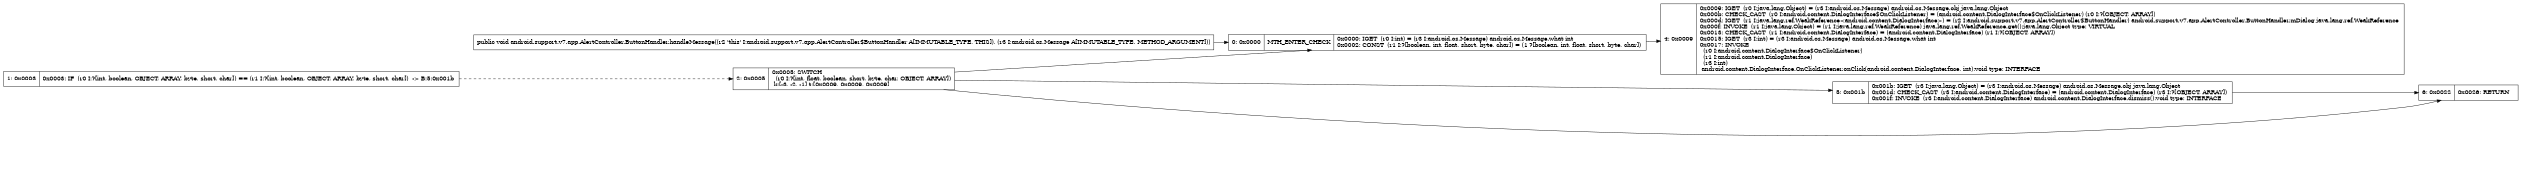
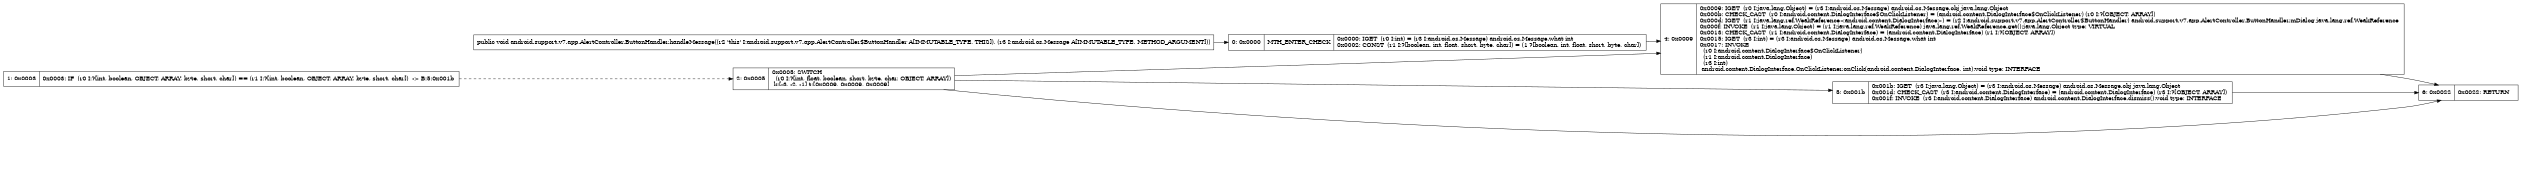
edge "2: 0x0005" -> "0: 0x0000": now "2: 0x0005" -> "4: 0x0009"
edge "4: 0x0009" -> "6: 0x0022": added
node "6: 0x0022": text "0x0026: RETURN" -> "0x0022: RETURN"
